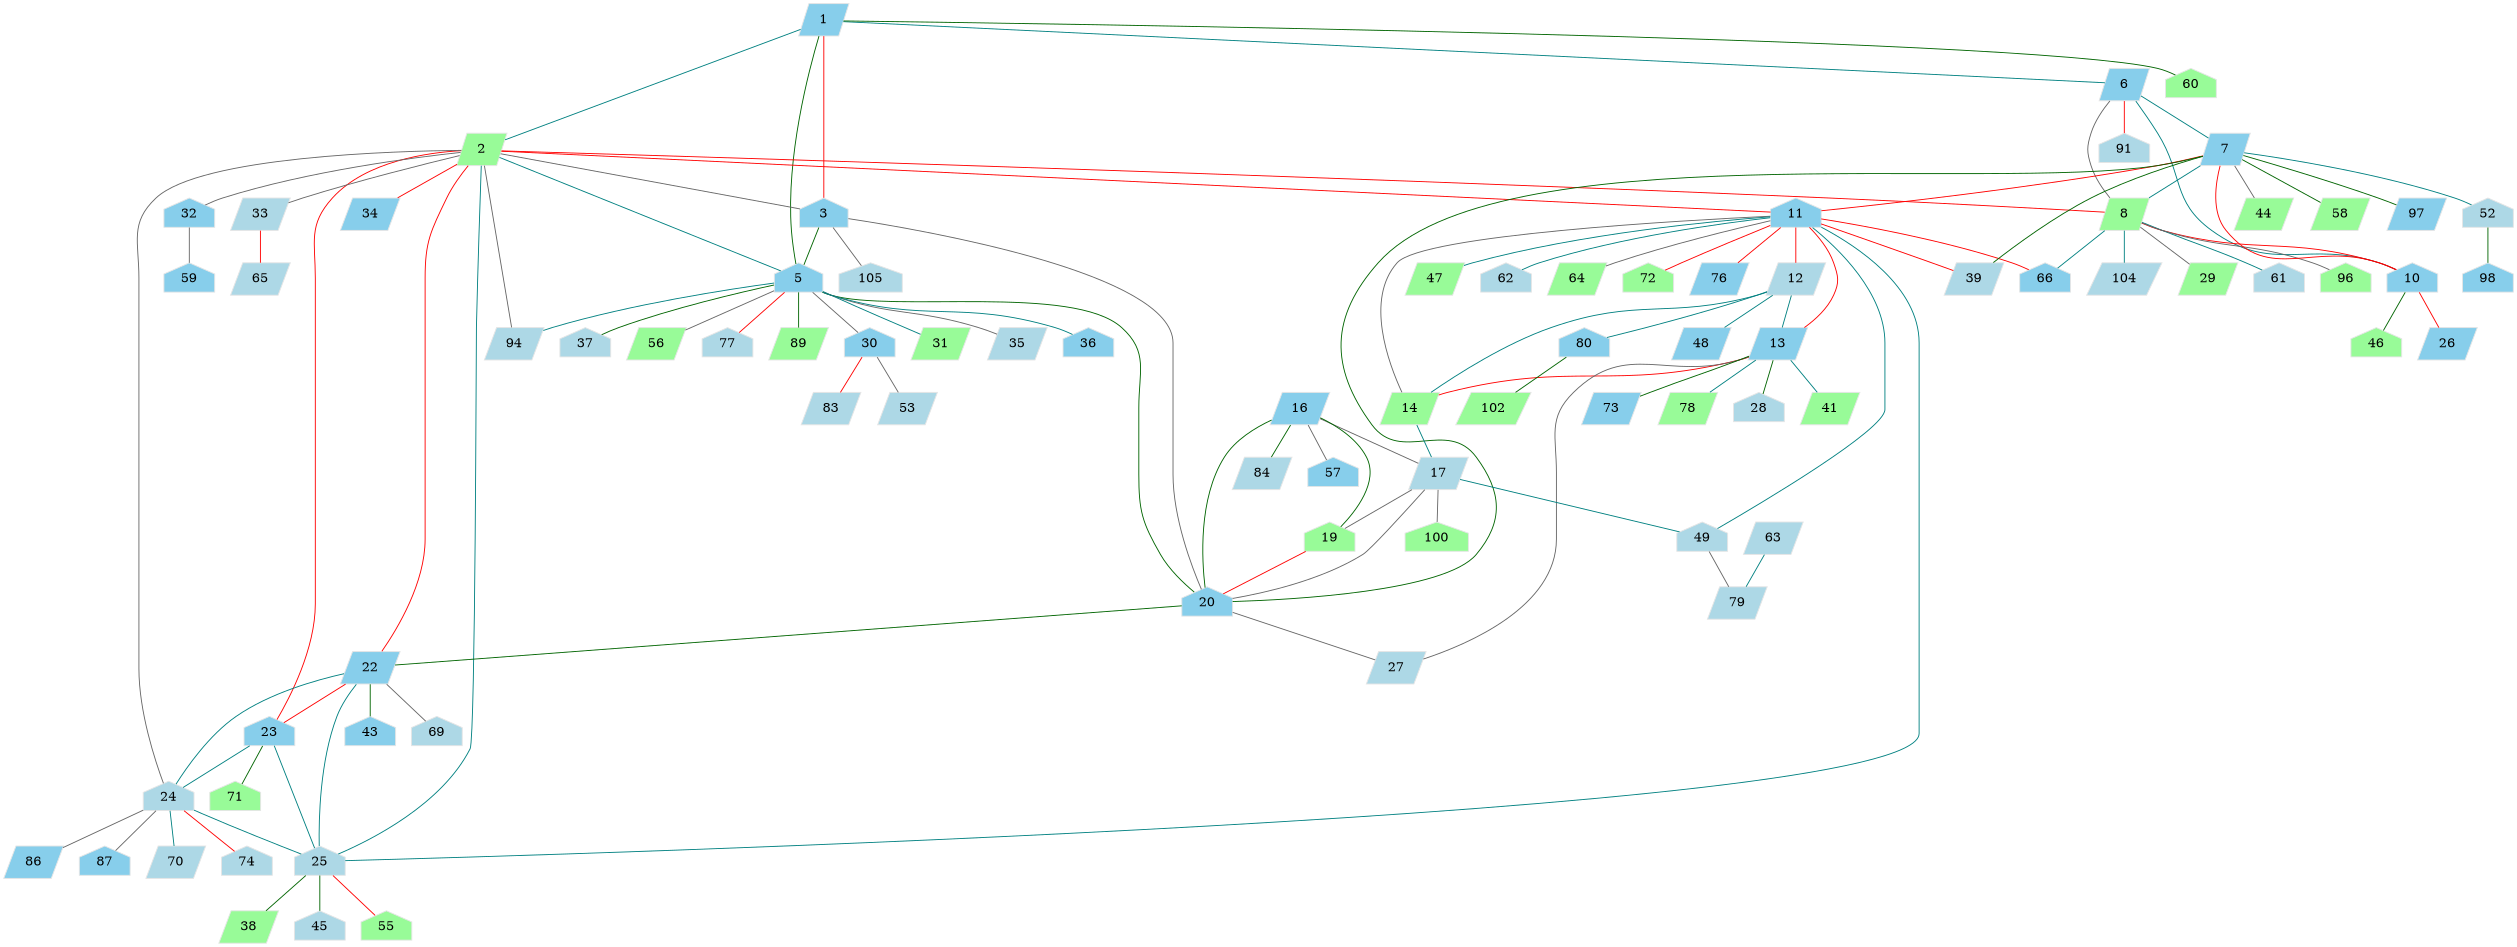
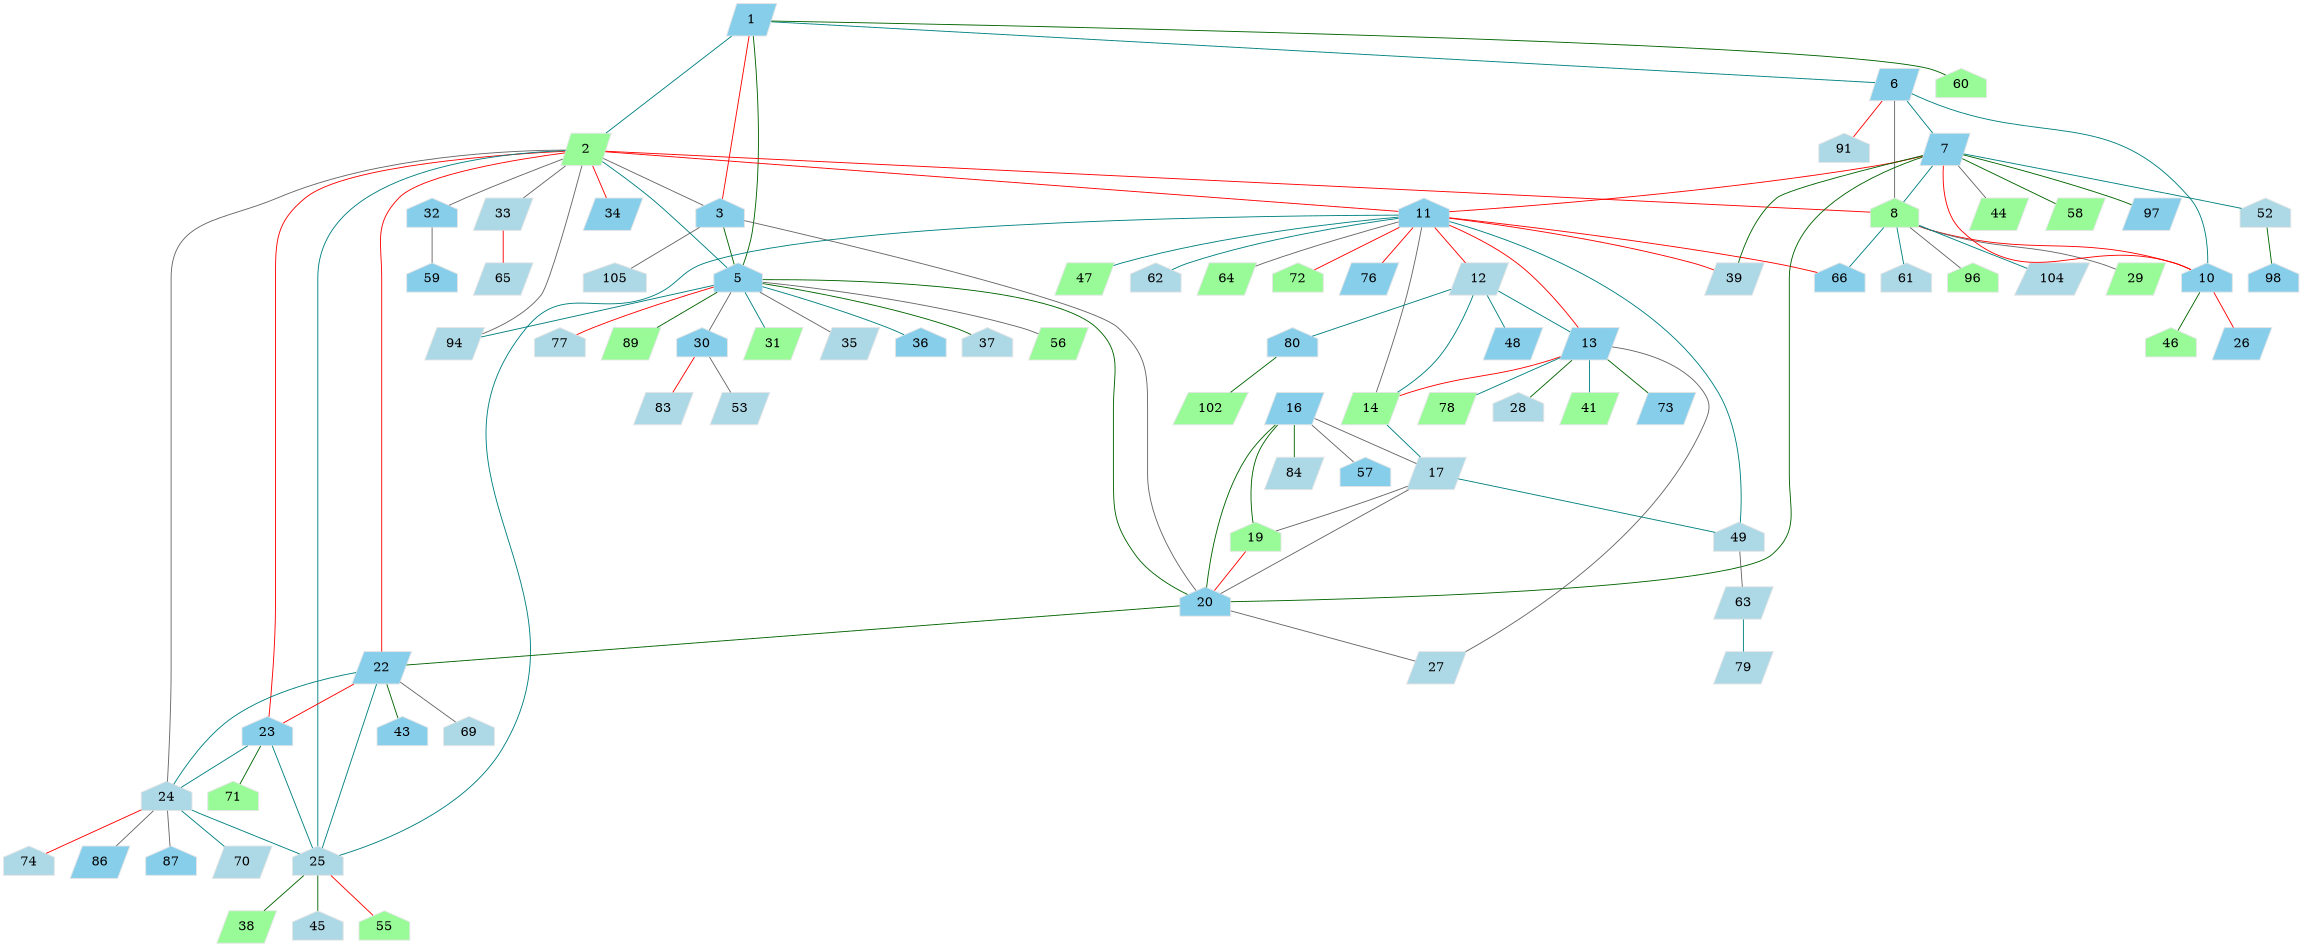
node "8": shape parallelogram -> house
node "100": removed
edge "49" -- "79": now "49" -- "63"
